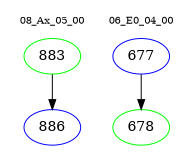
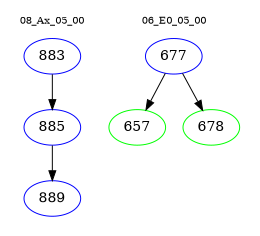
cluster "06_E0_04_00": label "06_E0_04_00" -> "06_E0_05_00"
node "883": color green -> blue
node "886": label "886" -> "885"
node "657": added
node "889": added
